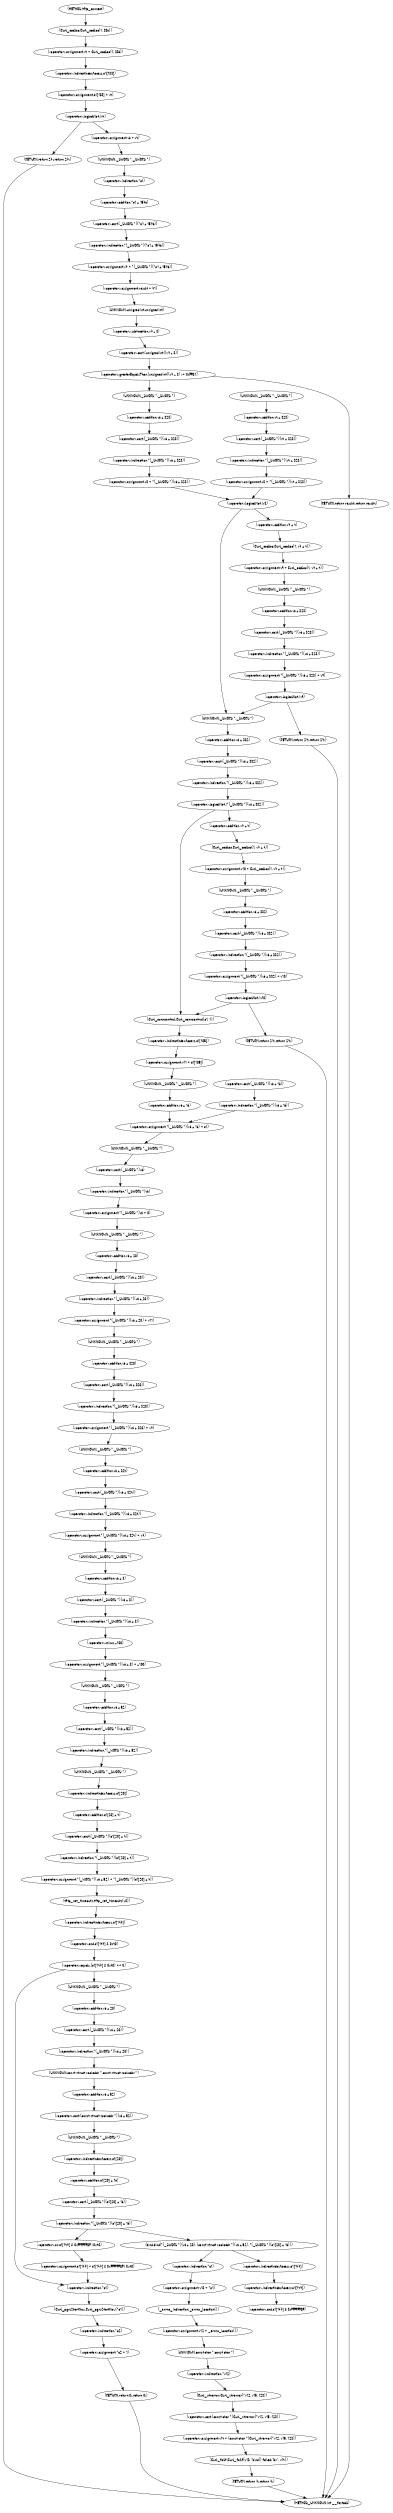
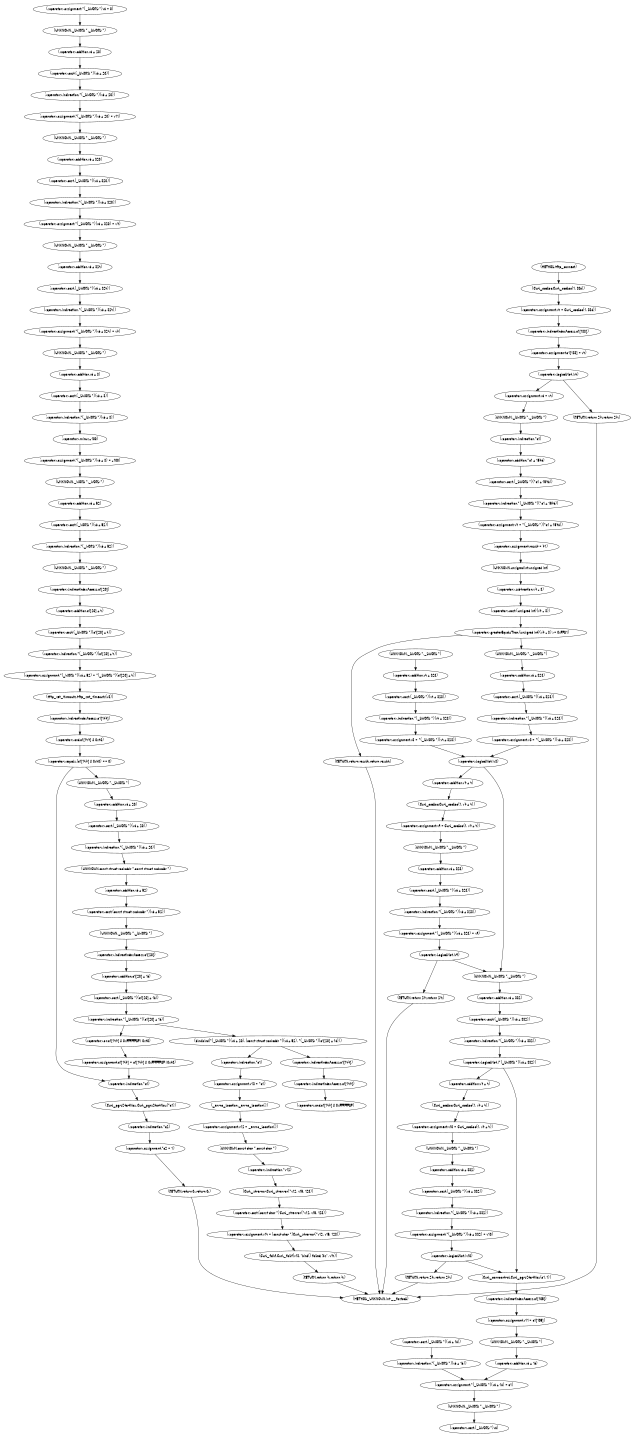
node "(Curl_conncontrol,Curl_conncontrol(a1, 1))": label "(Curl_conncontrol,Curl_conncontrol(a1, 1))" -> "(Curl_conncontrol,Curl_pgrsStartNow(a1, 1))"
node "(<operator>.indirection,*(_DWORD *)v6)": removed
node "(_errno_indirection,_errno_location())": label "(_errno_indirection,_errno_location())" -> "(_errno_location,_errno_location())"
